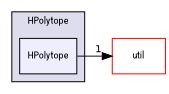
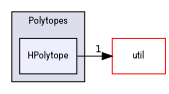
cluster "HPolytope": label "HPolytope" -> "Polytopes"
